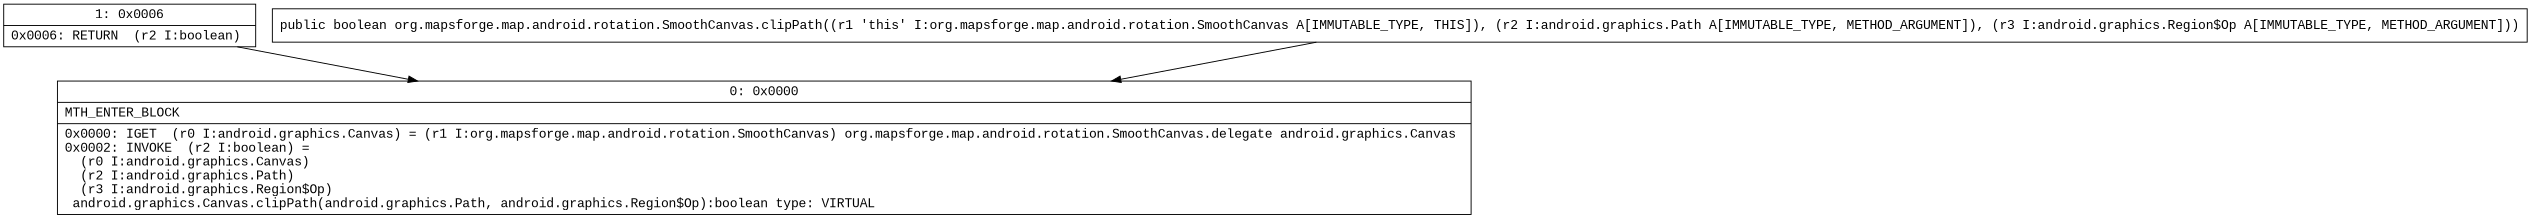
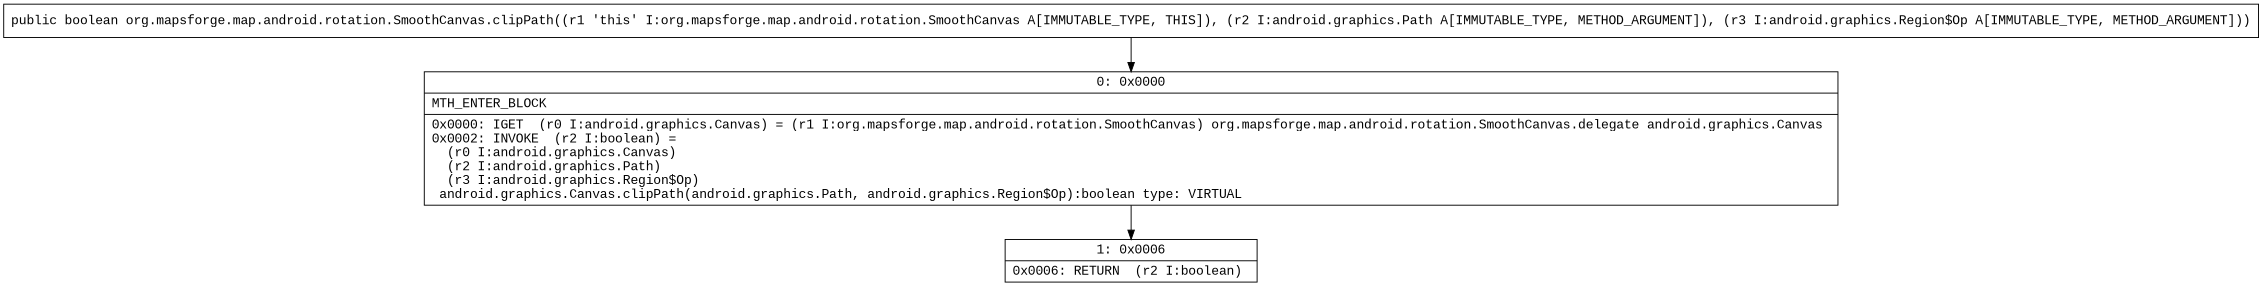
edge "1: 0x0006" -> "0: 0x0000": reversed
